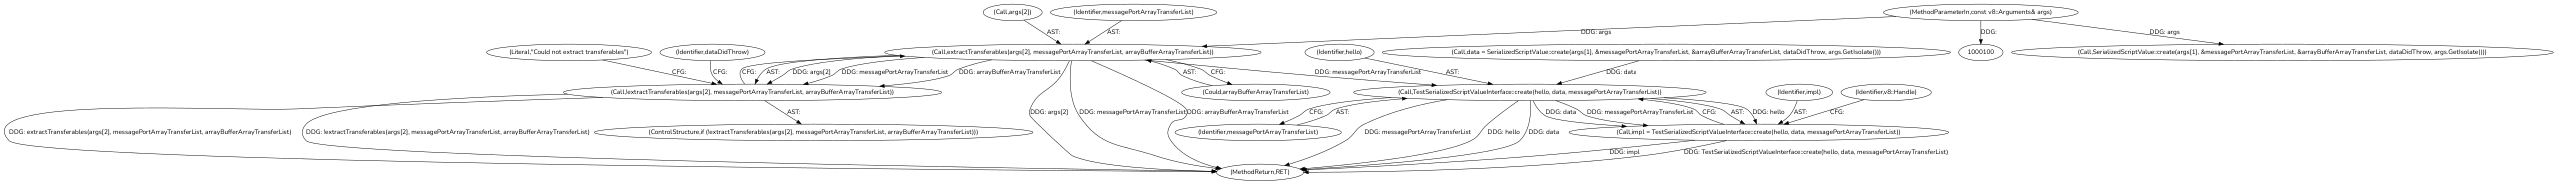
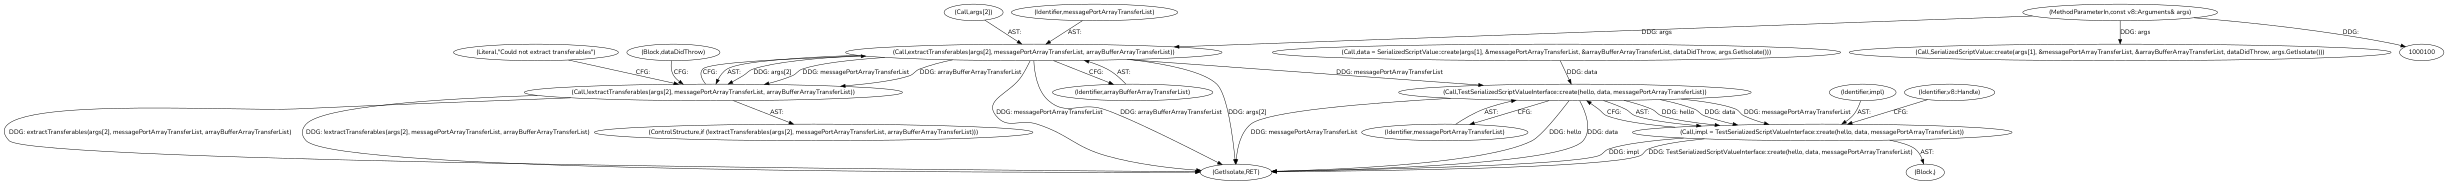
node "(Identifier,dataDidThrow)": label "(Identifier,dataDidThrow)" -> "(Block,dataDidThrow)"
node "(Identifier,hello)": removed
node "(Could,arrayBufferArrayTransferList)": label "(Could,arrayBufferArrayTransferList)" -> "(Identifier,arrayBufferArrayTransferList)"
node "(MethodReturn,RET)": label "(MethodReturn,RET)" -> "(GetIsolate,RET)"
node "(Block,)": added
